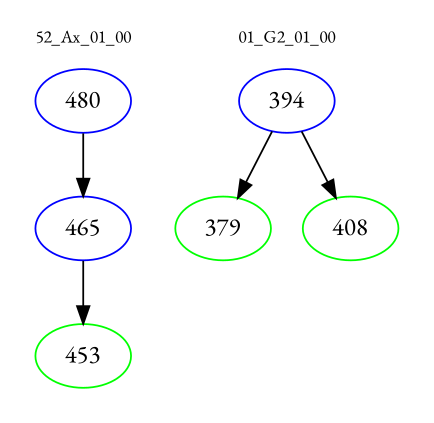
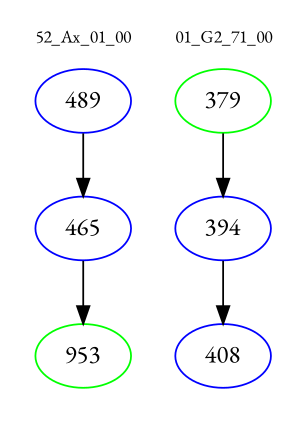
cluster "01_G2_01_00": label "01_G2_01_00" -> "01_G2_71_00"
node "480": label "480" -> "489"
edge "394" -> "379": reversed
node "408": color green -> blue
node "453": label "453" -> "953"
